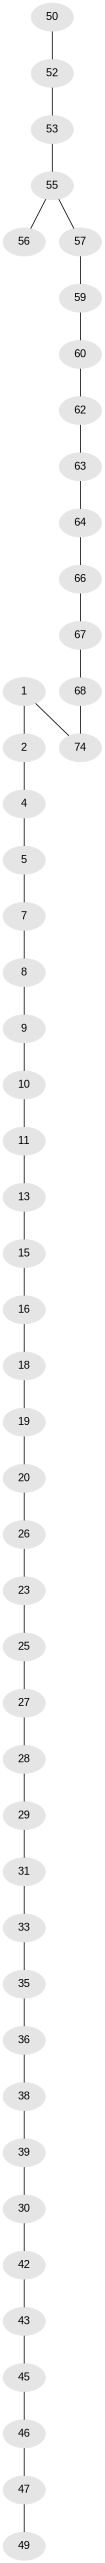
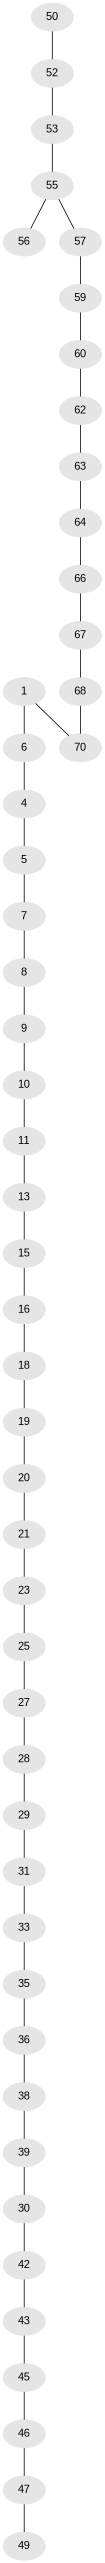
node "2": label "2" -> "6"
node "74": label "74" -> "70"
node "26": label "26" -> "21"
